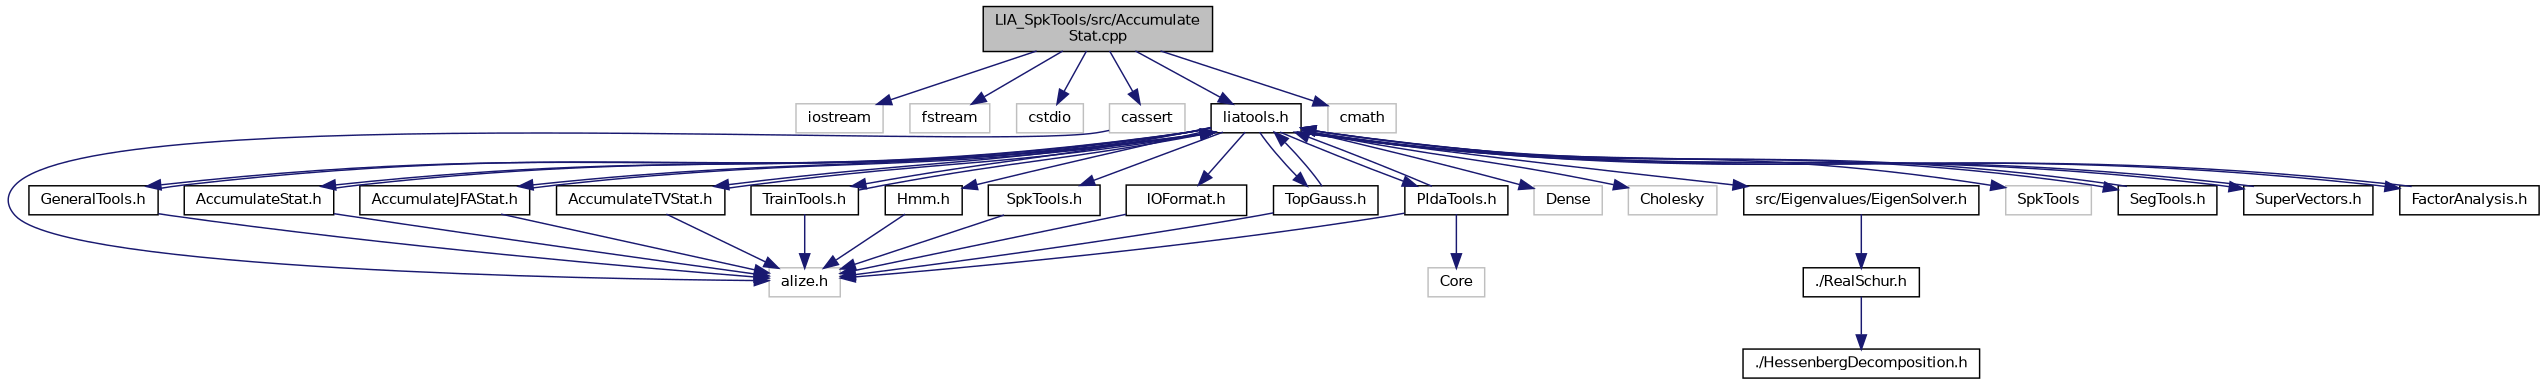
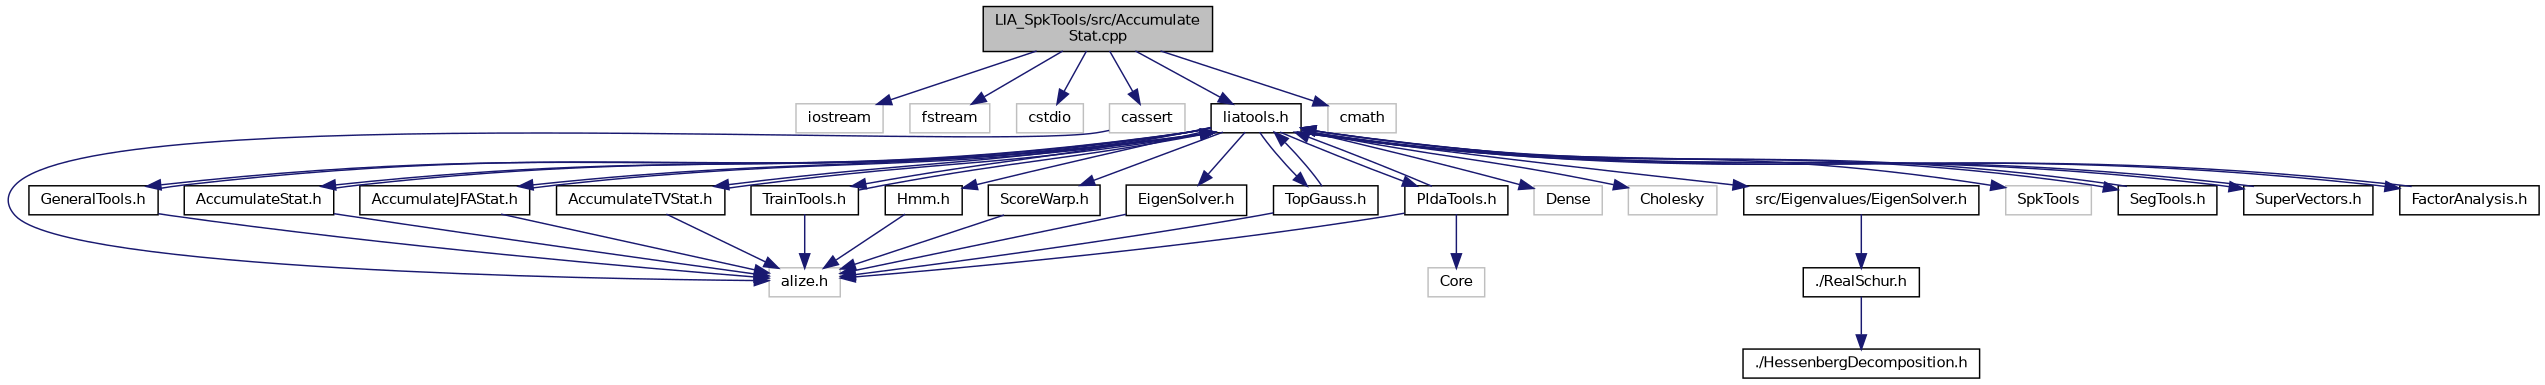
node "SpkTools.h": label "SpkTools.h" -> "ScoreWarp.h"
node "IOFormat.h": label "IOFormat.h" -> "EigenSolver.h"
